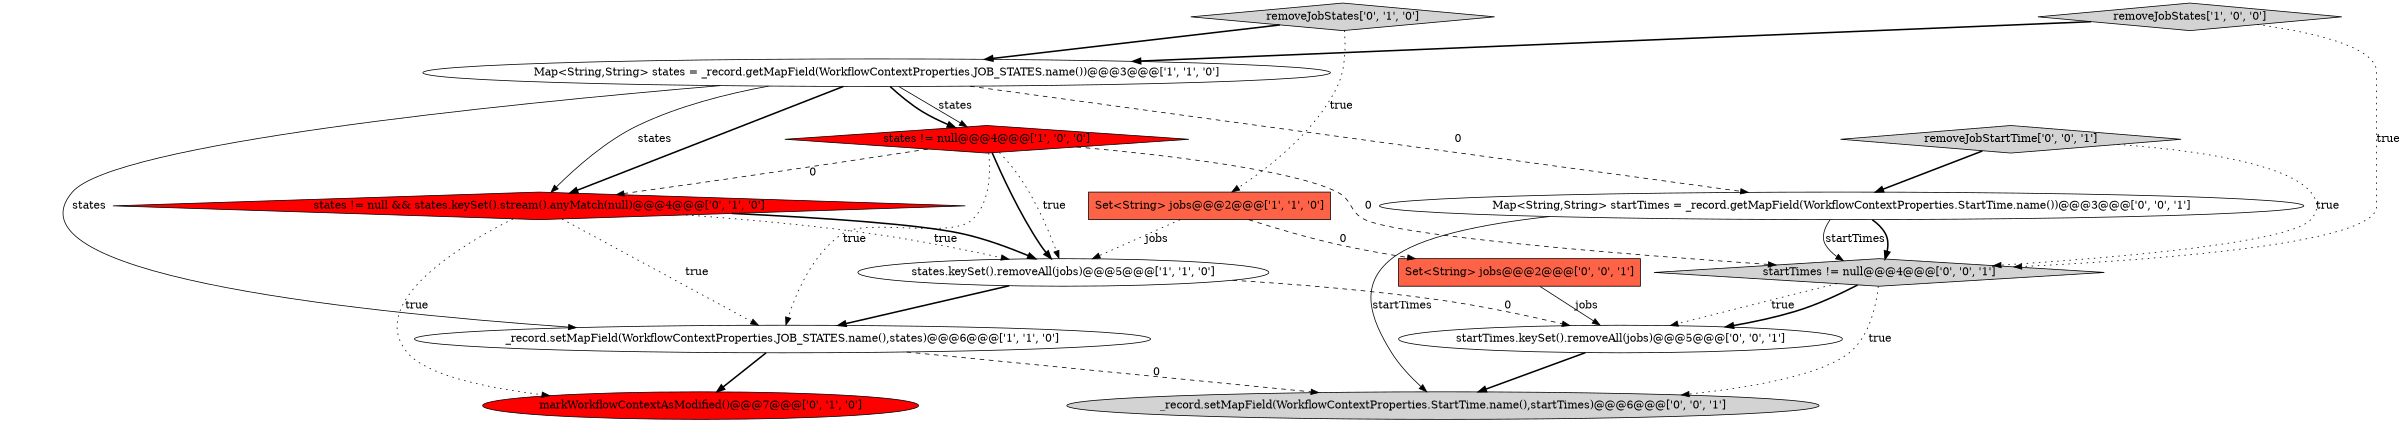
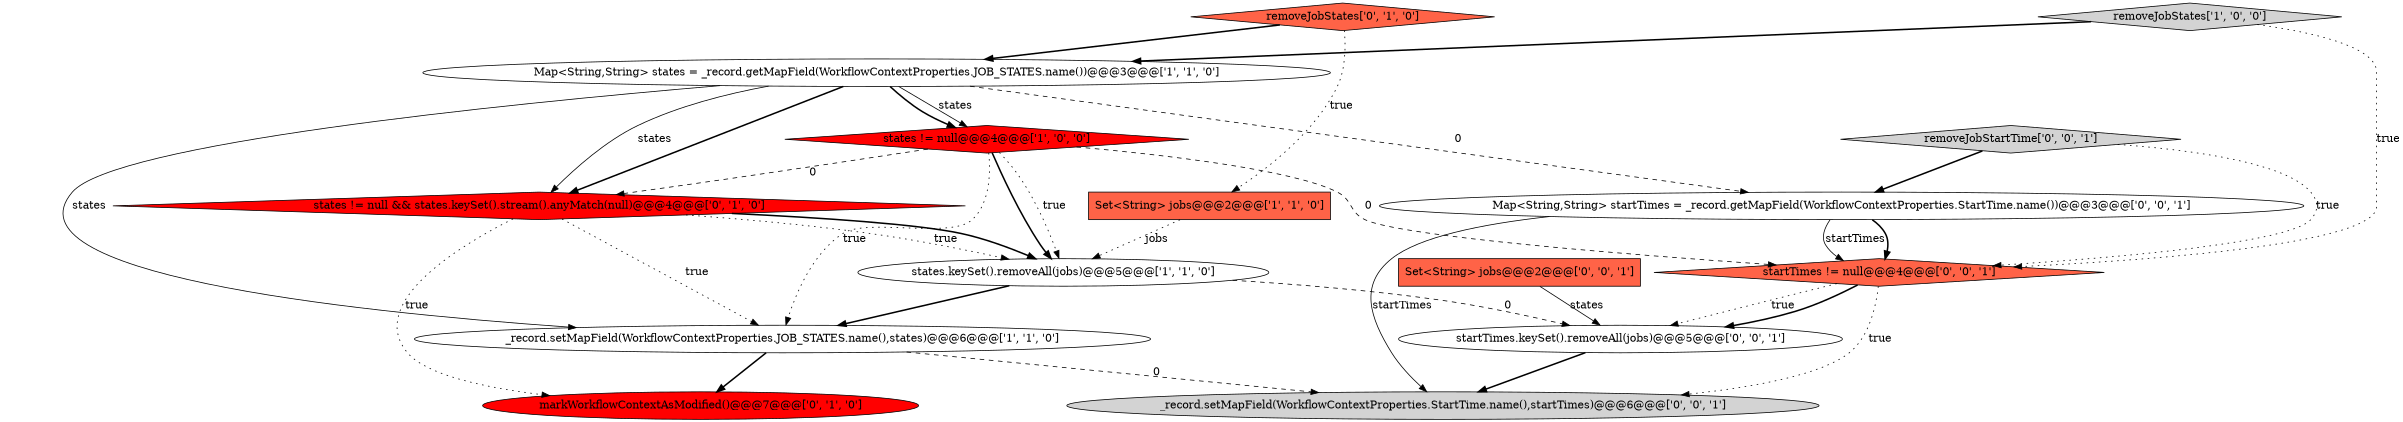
node "removeJobStates['0', '1', '0']": fillcolor lightgray -> tomato
edge "Set<String> jobs@@@2@@@['1', '1', '0']" -> "Set<String> jobs@@@2@@@['0', '0', '1']": removed, label "0"
node "startTimes != null@@@4@@@['0', '0', '1']": fillcolor lightgray -> tomato
edge "Set<String> jobs@@@2@@@['0', '0', '1']" -> "startTimes.keySet().removeAll(jobs)@@@5@@@['0', '0', '1']": label "jobs" -> "states"
